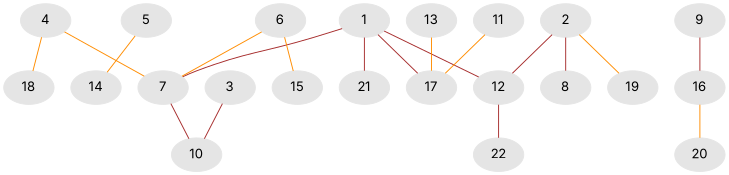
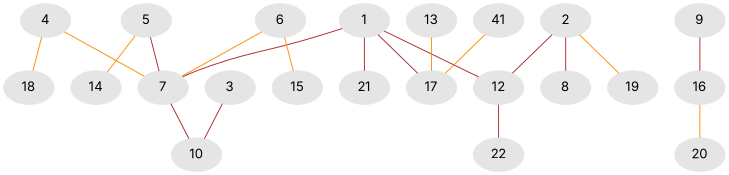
node "11": label "11" -> "41"
edge "5" -- "7": added
